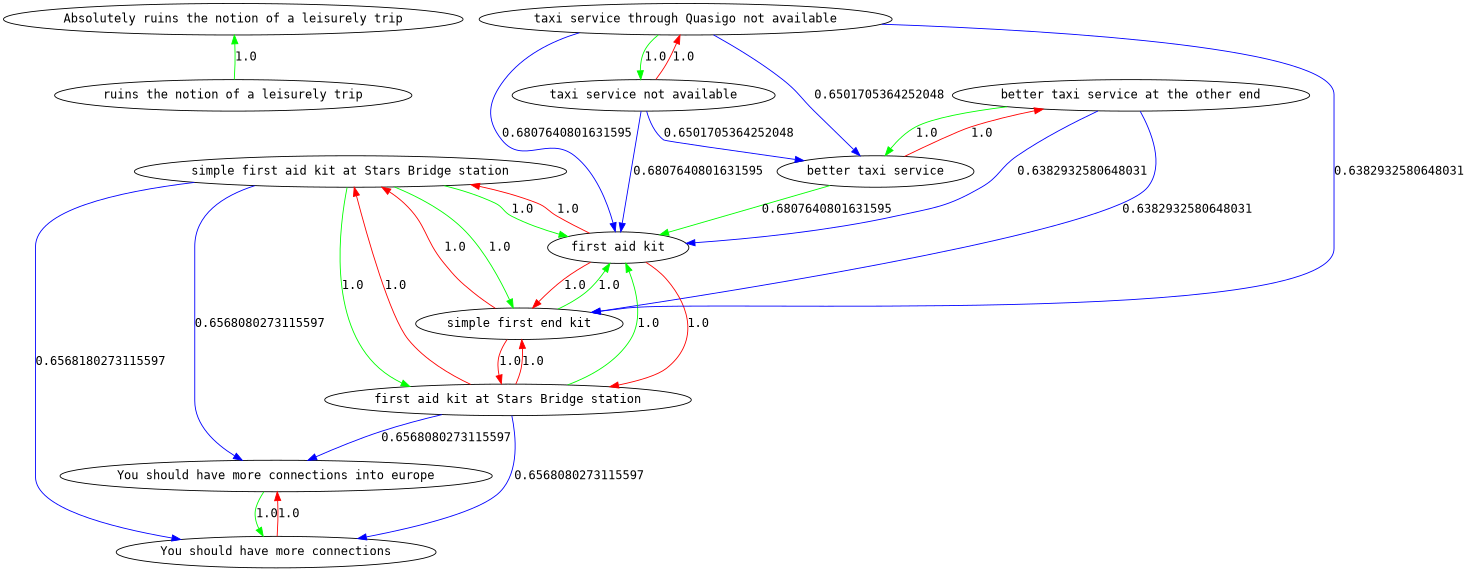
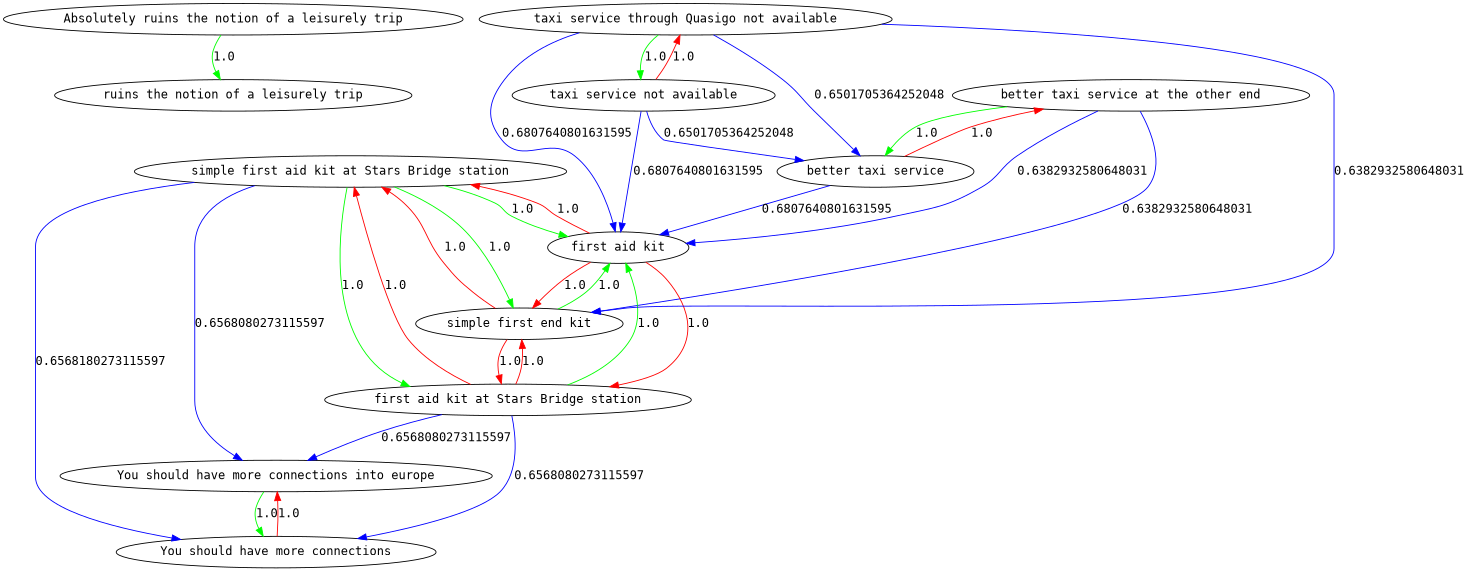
edge "ruins the notion of a leisurely trip" -> "Absolutely ruins the notion of a leisurely trip": reversed
edge "better taxi service" -> "first aid kit": color green -> blue
